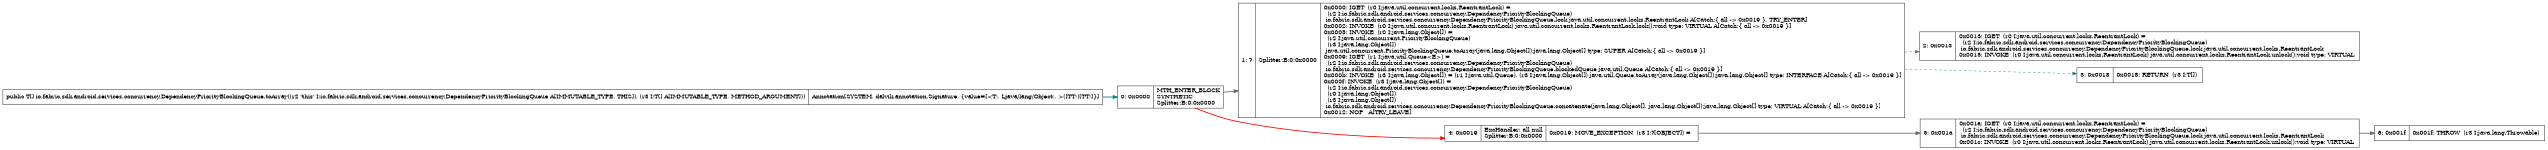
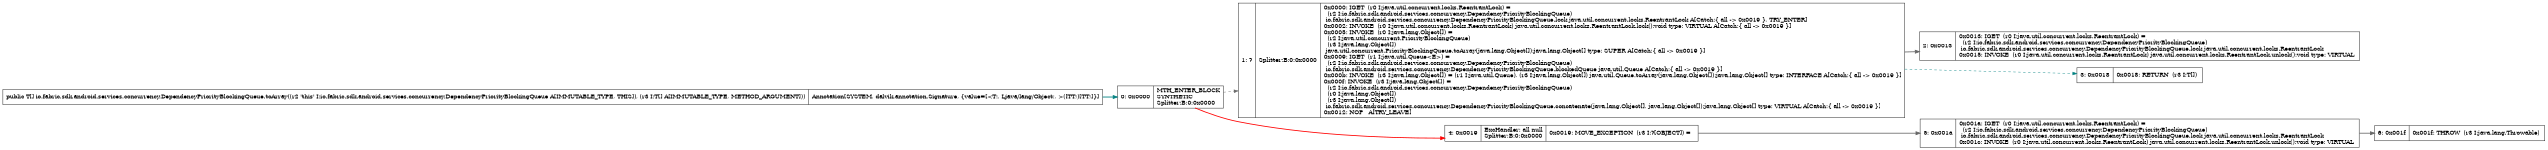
edge "1: ?" -> "2: 0x0013": style dashed -> bold
edge "0: 0x0000" -> "1: ?": style bold -> dashed
